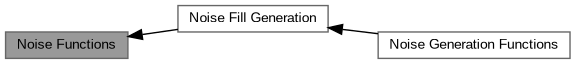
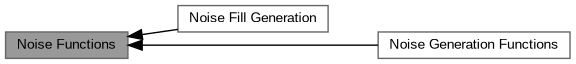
edge "Noise Generation Functions" -> "Noise Fill Generation": now "Noise Generation Functions" -> "Noise Functions"
